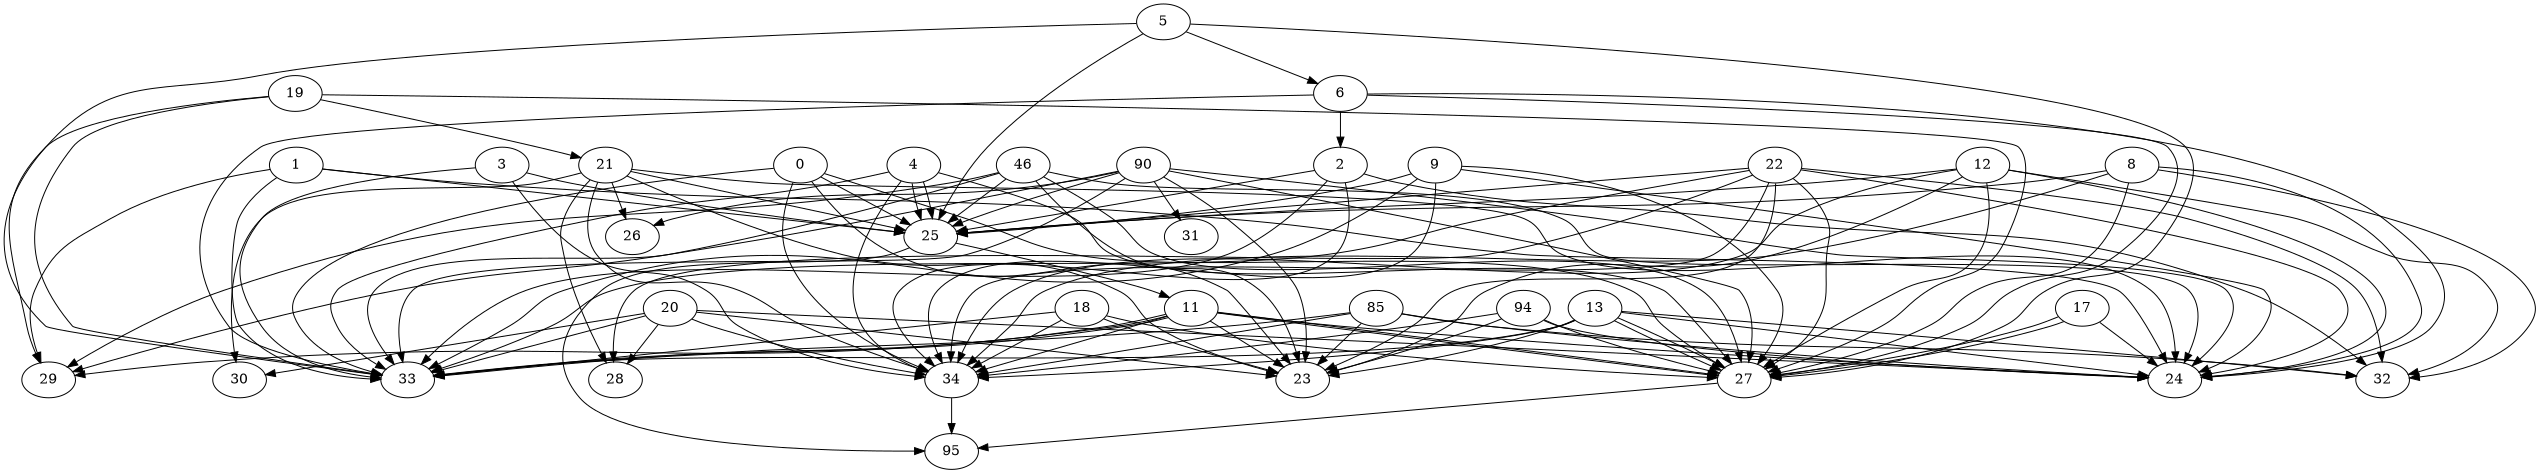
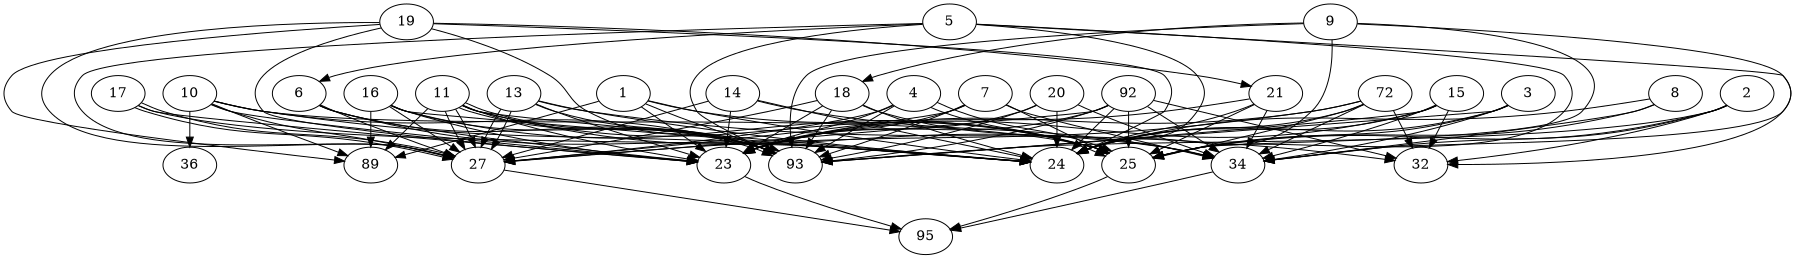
edge "19" -> "24": added
edge "5" -> "24": added
edge "19" -> "23": added
edge "6" -> "2": now "6" -> "23"
edge "1" -> "23": added
edge "3" -> "24": added
edge "18" -> "24": added
edge "17" -> "23": added
node "0": label "0" -> "7"
node "46": label "46" -> "16"
node "90": label "90" -> "10"
node "22": label "22" -> "92"
node "12": label "12" -> "72"
edge "23" -> "95": added
edge "9" -> "27": now "9" -> "18"
edge "8" -> "32": now "5" -> "32"
node "26": removed
node "31": label "31" -> "36"
edge "25" -> "11": reversed
edge "4" -> "34": now "4" -> "23"
edge "8" -> "27": removed
node "85": label "85" -> "15"
node "94": label "94" -> "14"
edge "13" -> "34": removed
node "29": label "29" -> "89"
node "30": removed
node "33": label "33" -> "93"
node "28": removed
